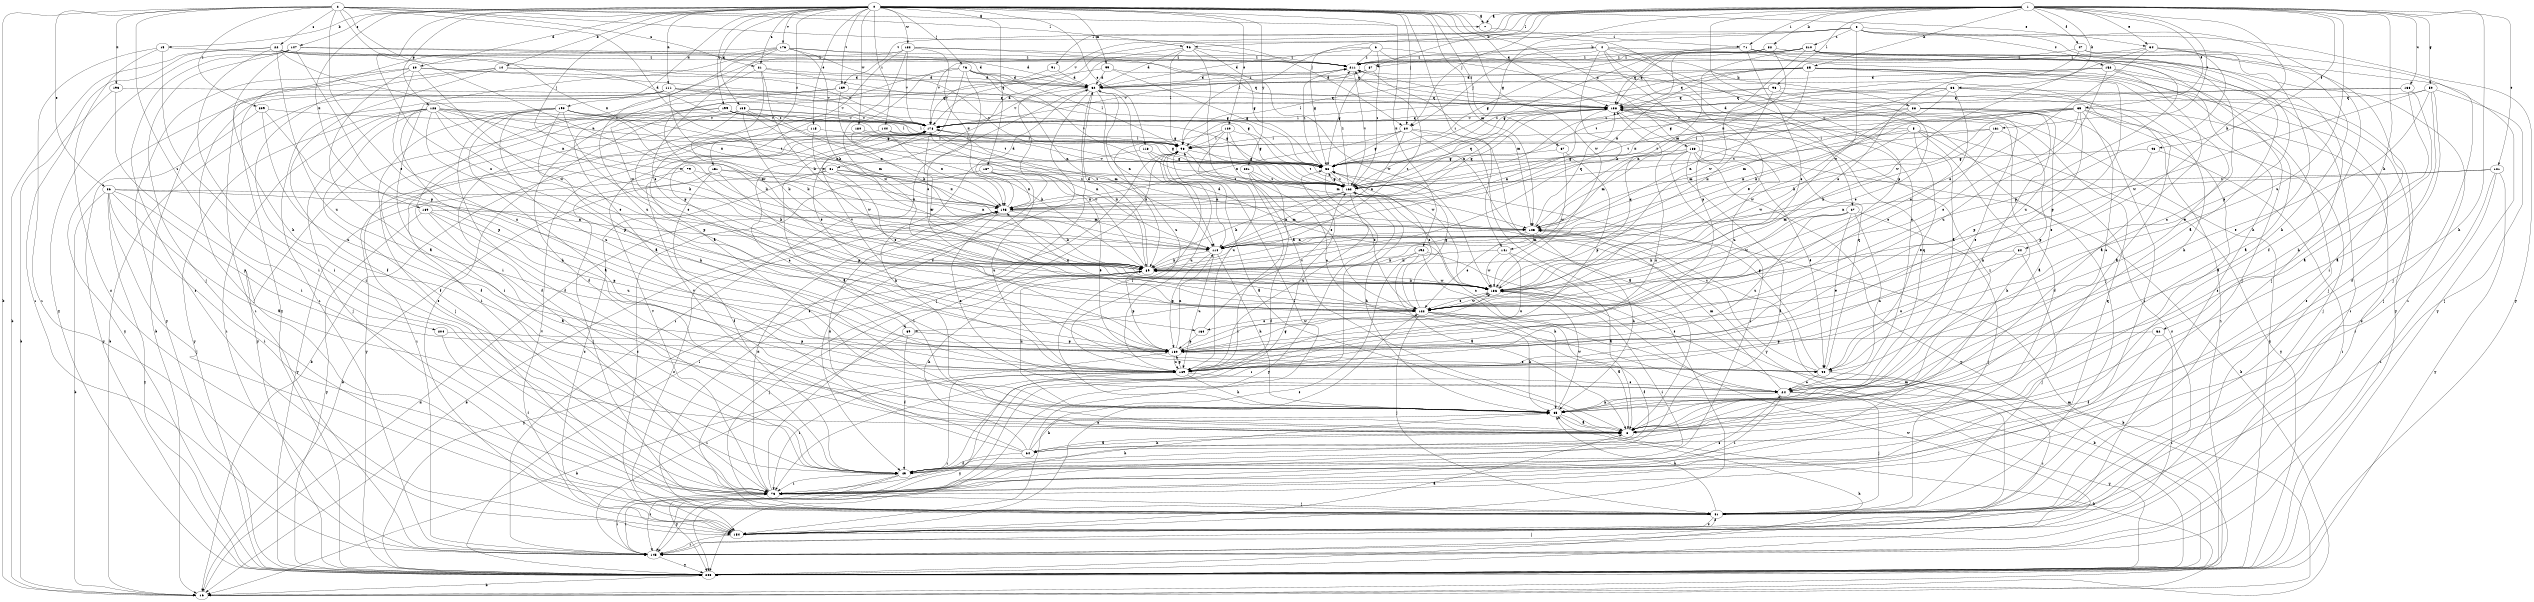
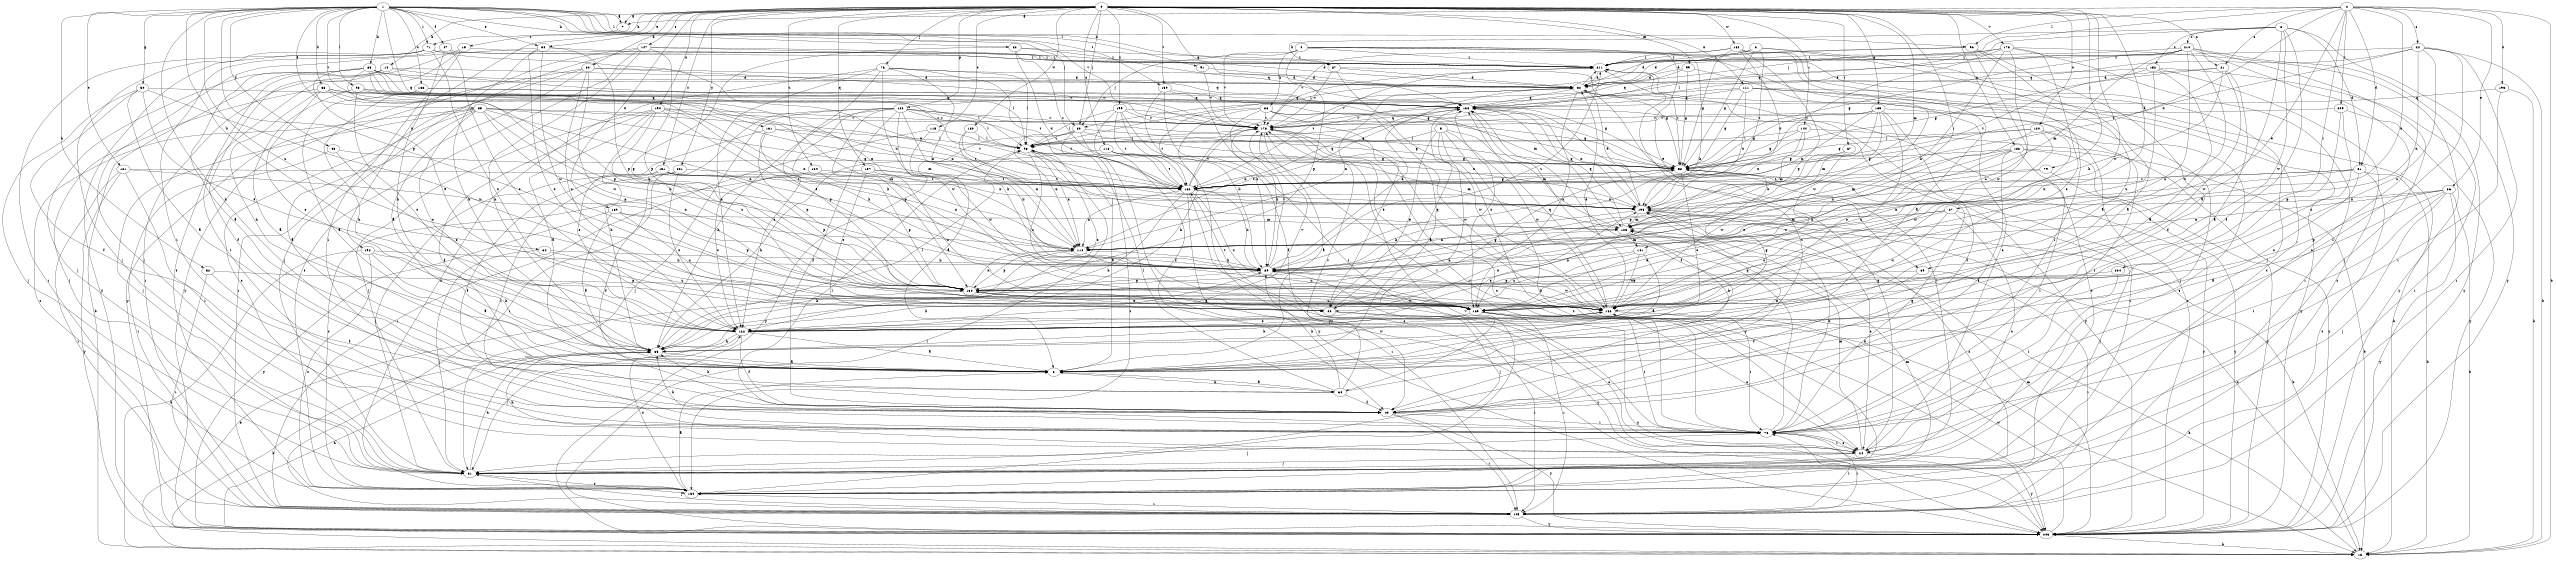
edge "96" -> "32": now "210" -> "32"
edge "122" -> "164": reversed
